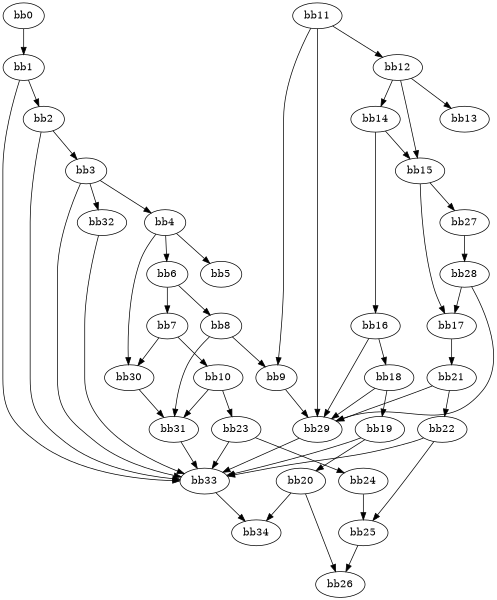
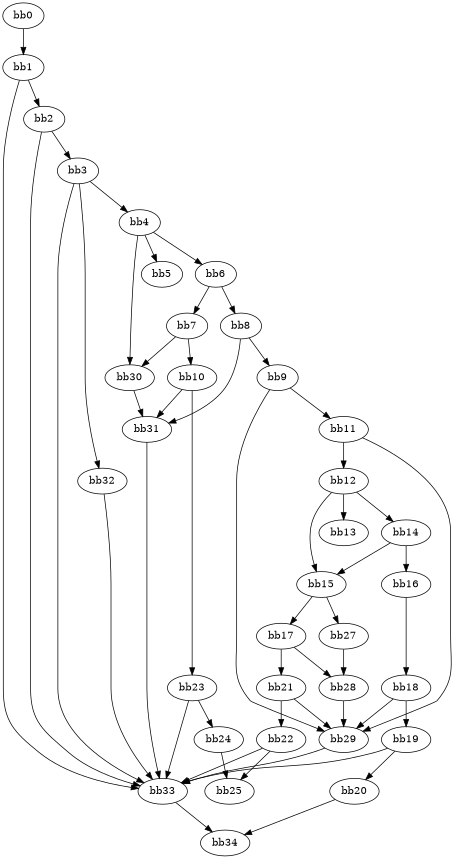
edge "bb11" -> "bb9": reversed
edge "bb28" -> "bb17": reversed
edge "bb16" -> "bb29": removed
node "bb26": removed
